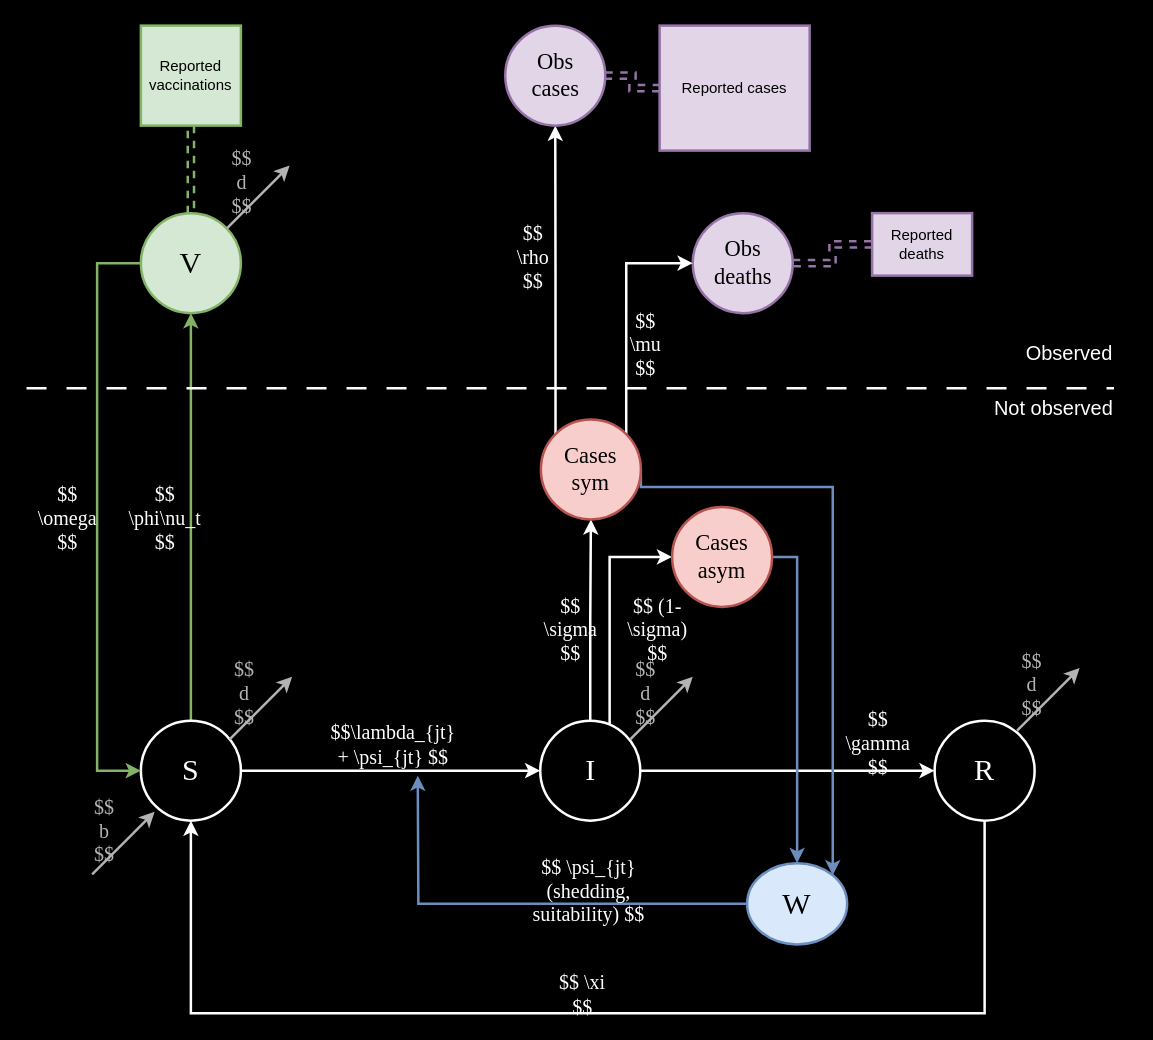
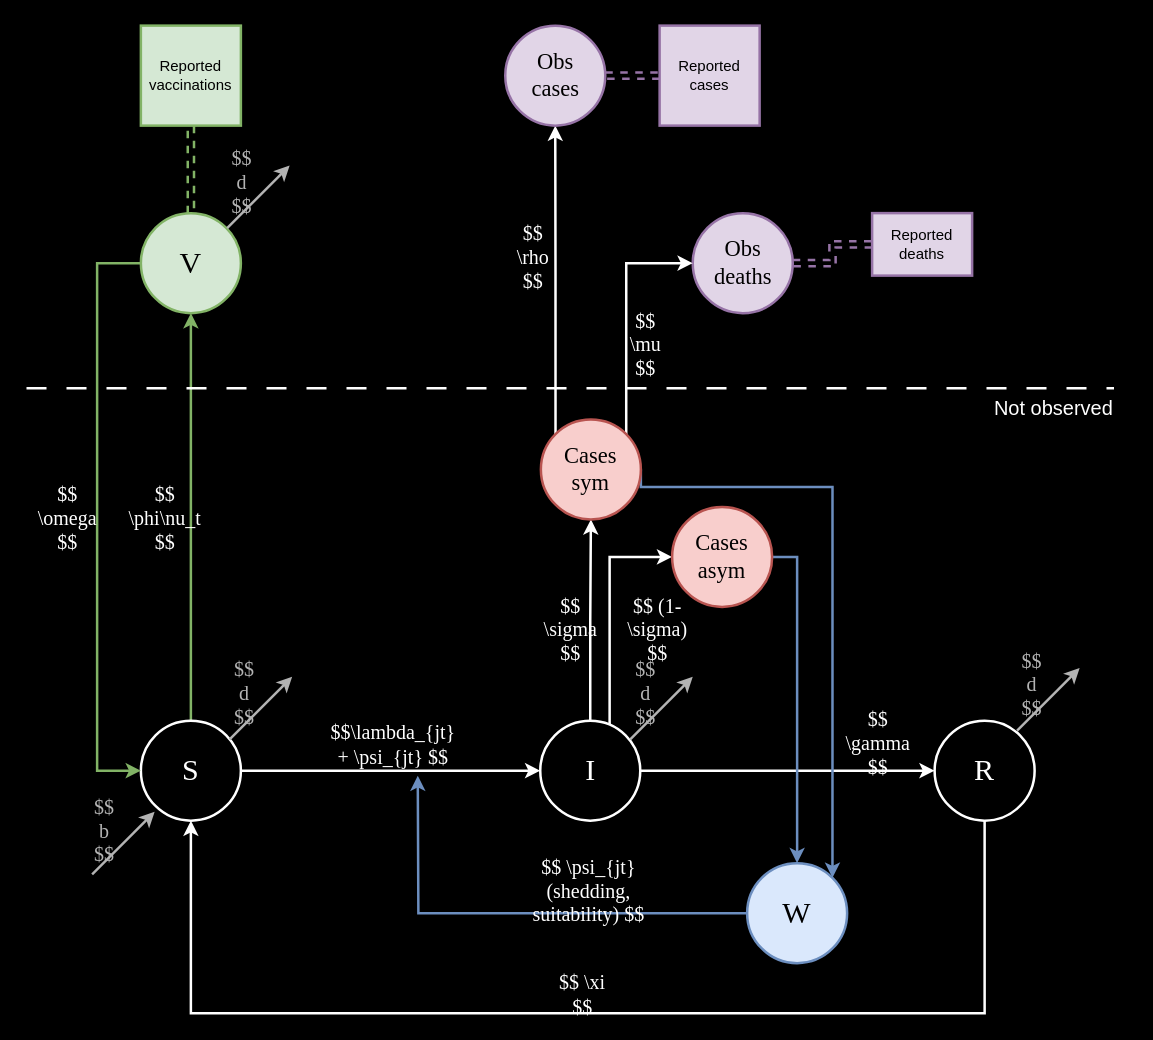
node "Reported cases": size 150x125 -> 100x100
node "Observed": removed
node "W": size 100x81 -> 100x100
